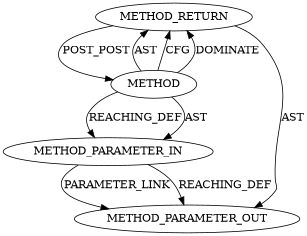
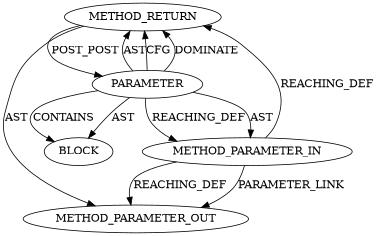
edge "METHOD_PARAMETER_IN" -> "METHOD_RETURN": added, label "REACHING_DEF"
node "METHOD": label "METHOD" -> "PARAMETER"
node "BLOCK": added
